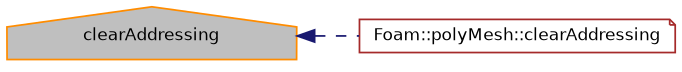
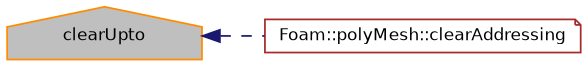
node "clearAddressing": label "clearAddressing" -> "clearUpto"
